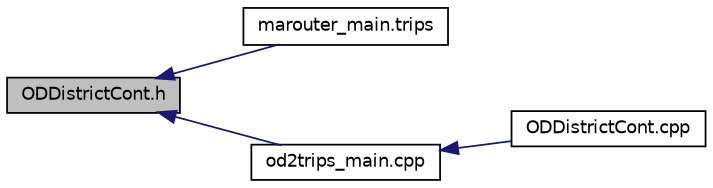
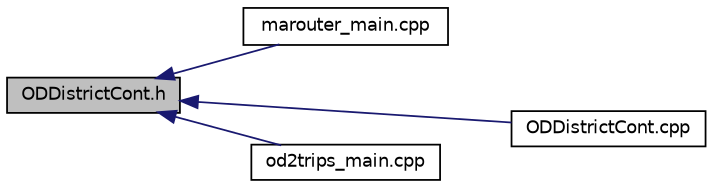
node "marouter_main.trips": label "marouter_main.trips" -> "marouter_main.cpp"
edge "ODDistrictCont.cpp" -> "od2trips_main.cpp": now "ODDistrictCont.cpp" -> "ODDistrictCont.h"
